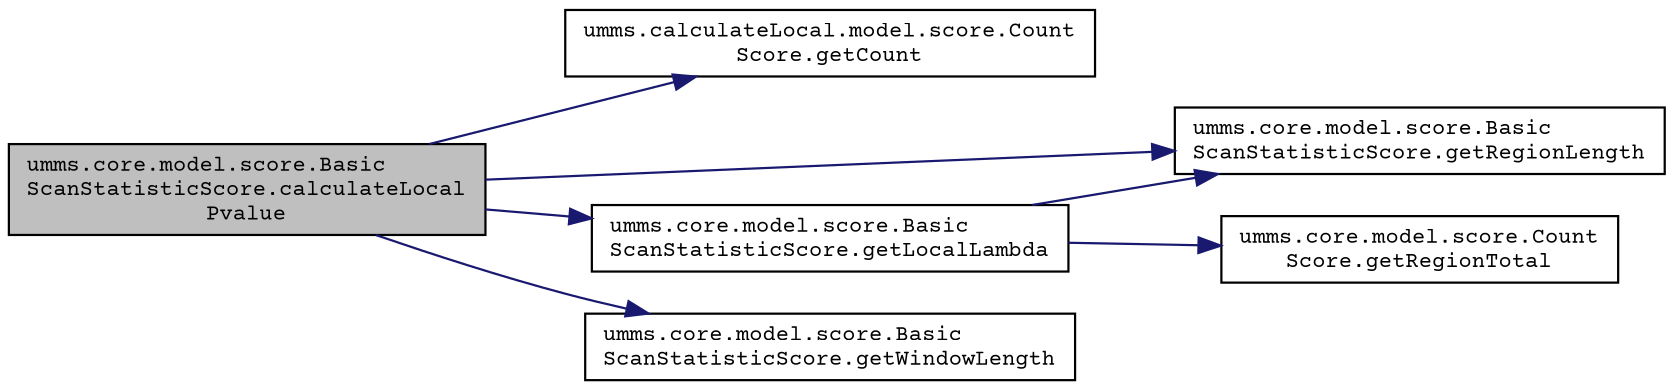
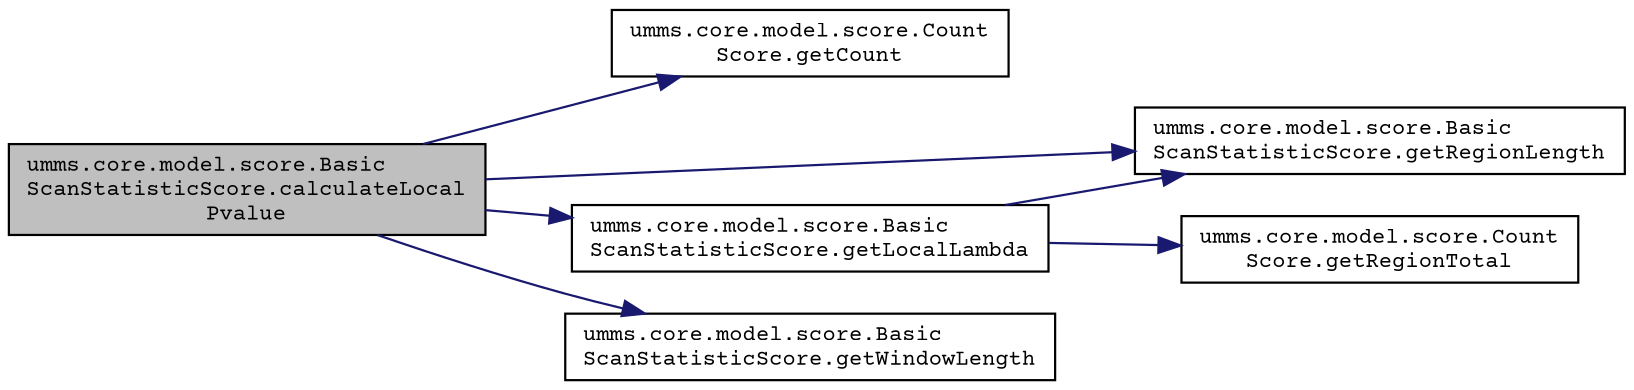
node "umms.calculateLocal.model.score.Count Score.getCount": label "umms.calculateLocal.model.score.Count Score.getCount" -> "umms.core.model.score.Count Score.getCount"
